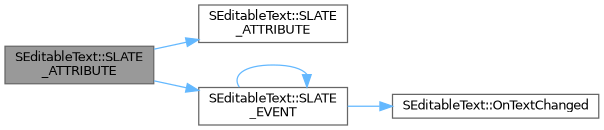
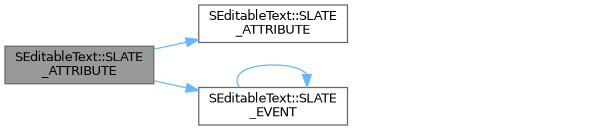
node "SEditableText::OnTextChanged": removed
